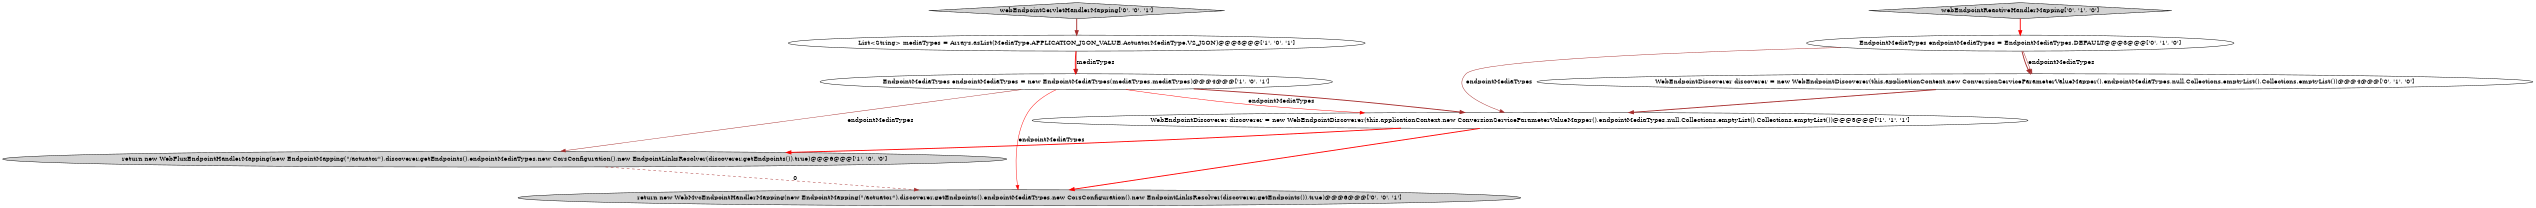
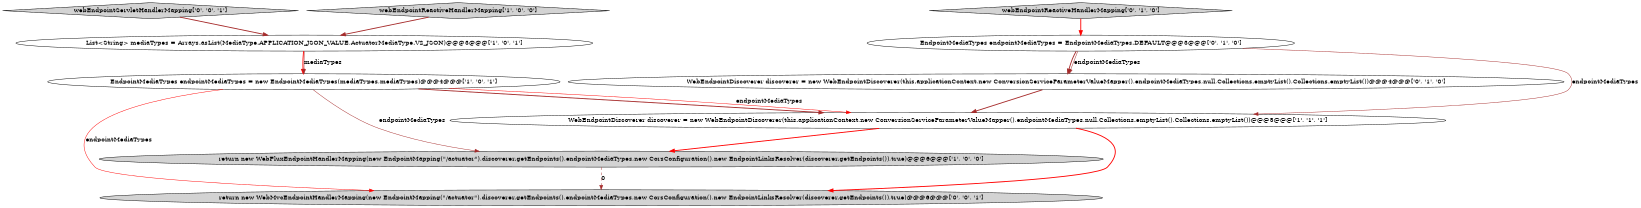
node "webEndpointReactiveHandlerMapping['1', '0', '0']": added
